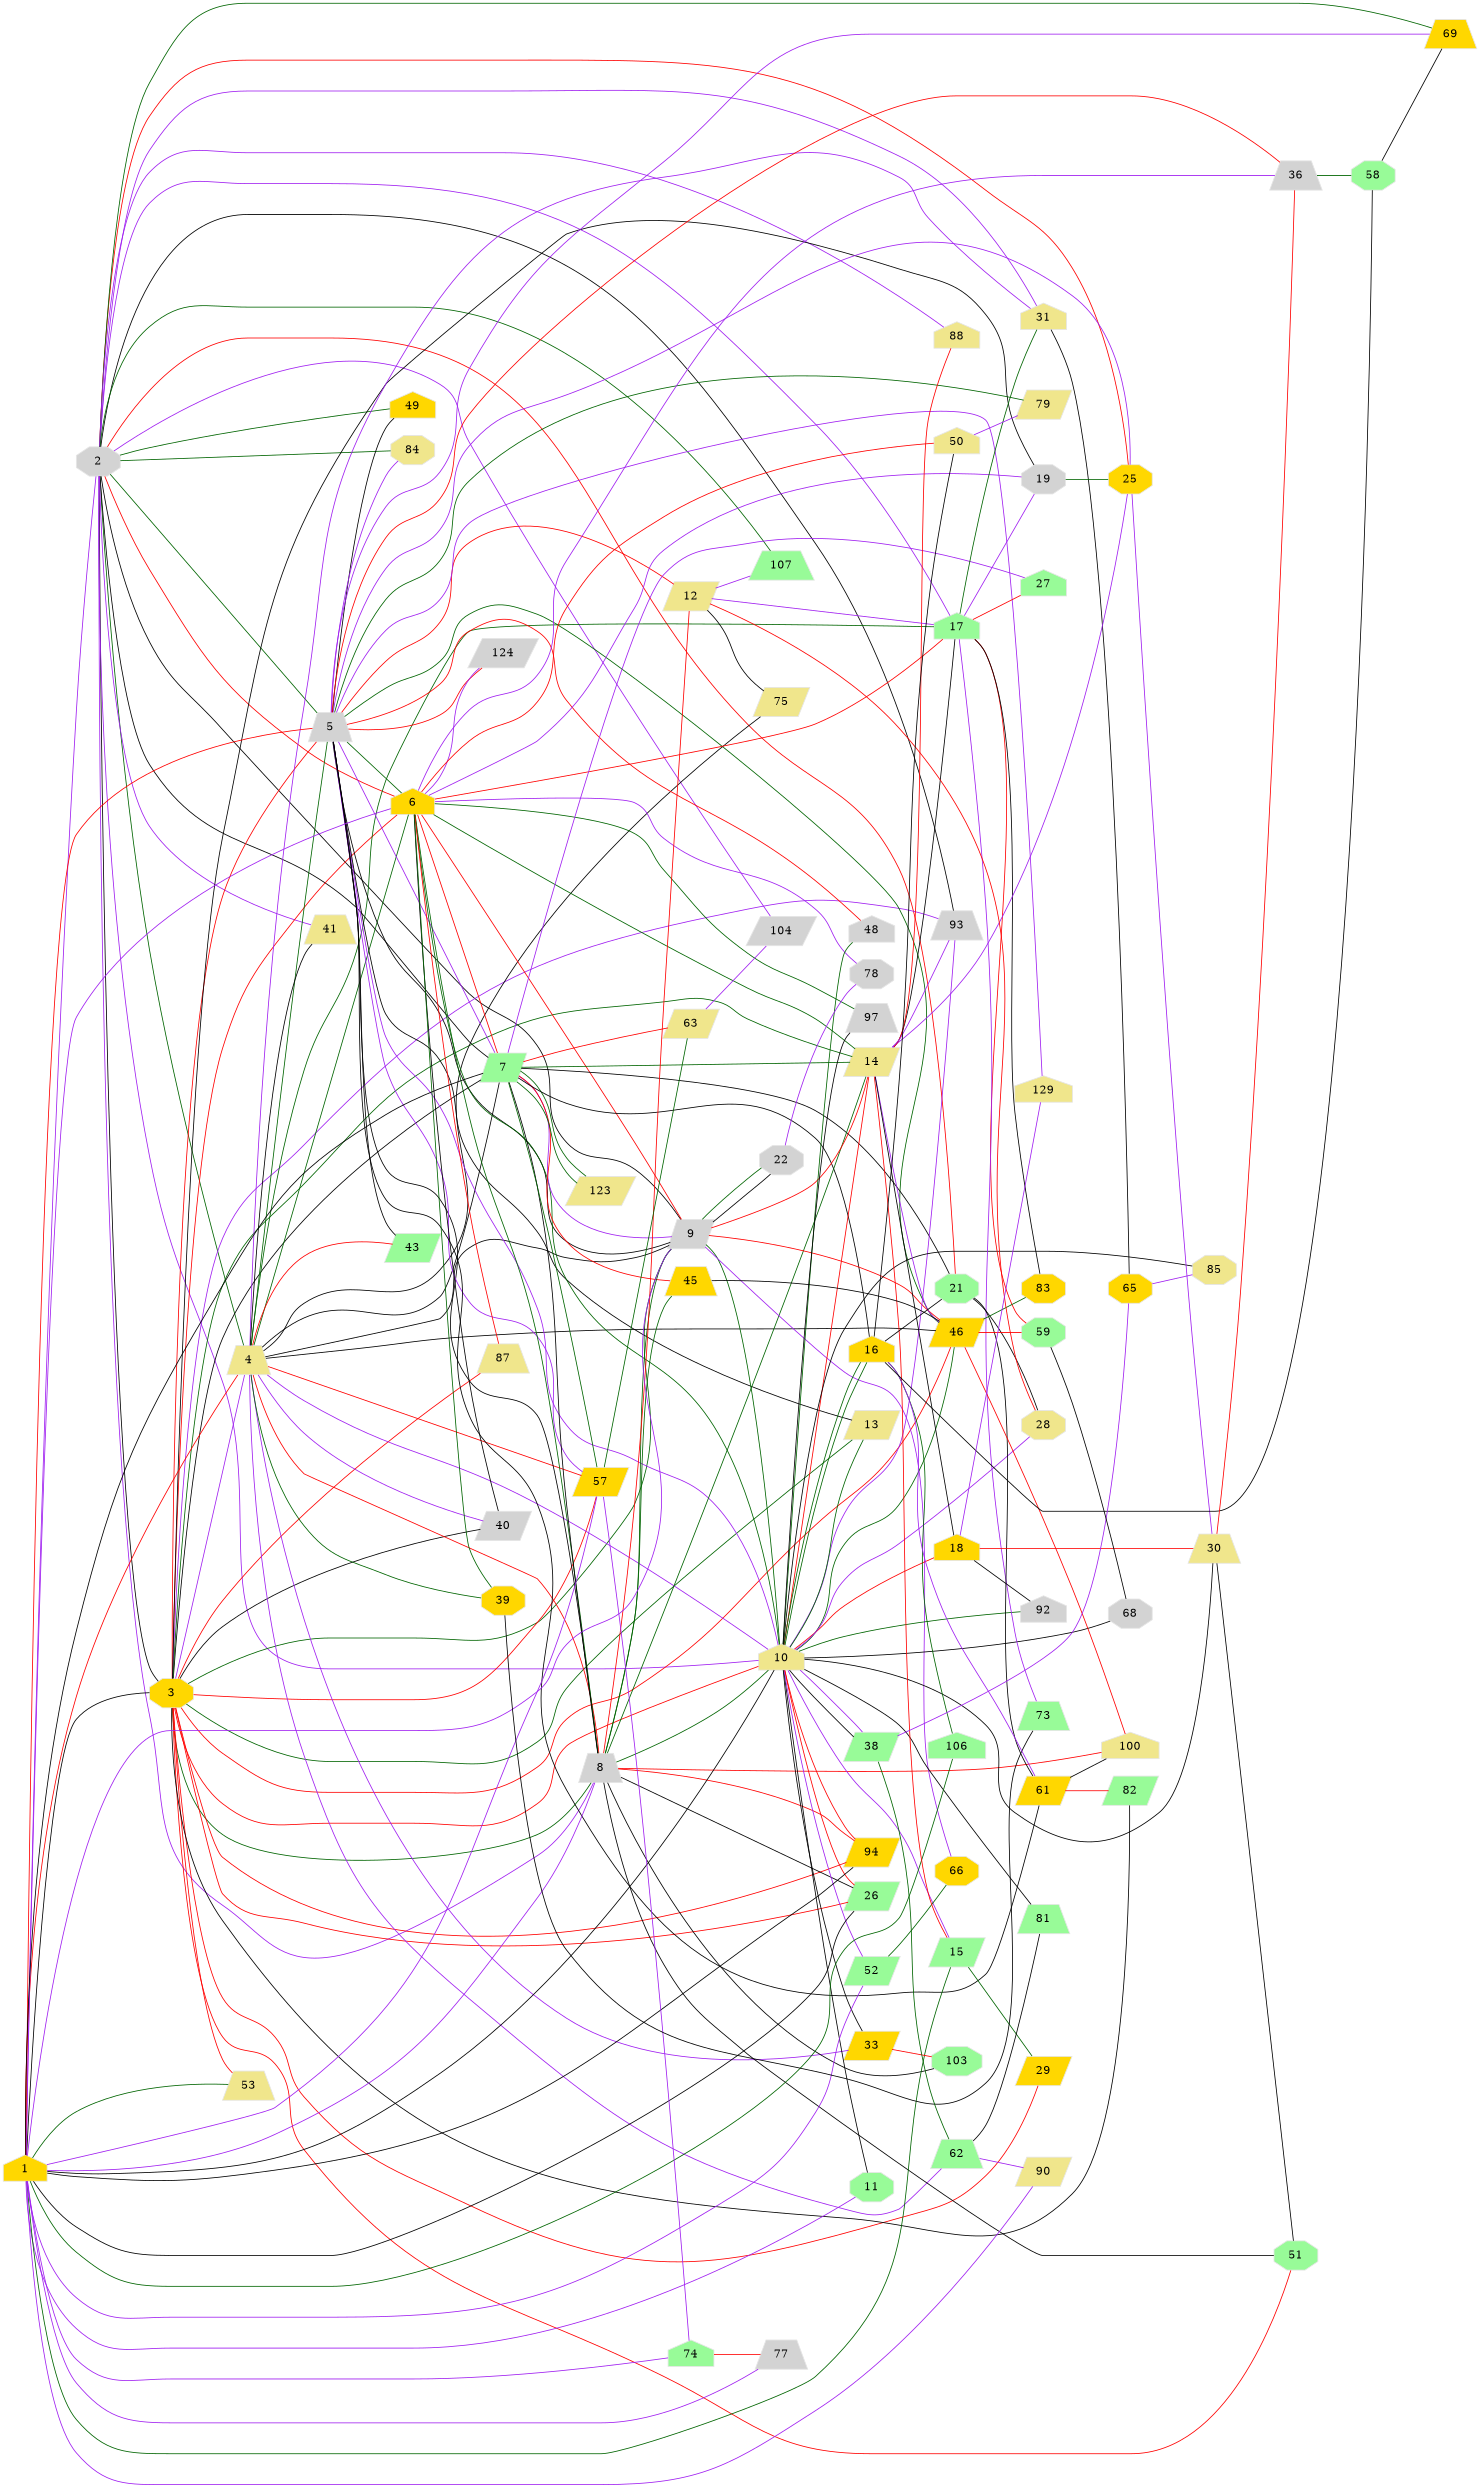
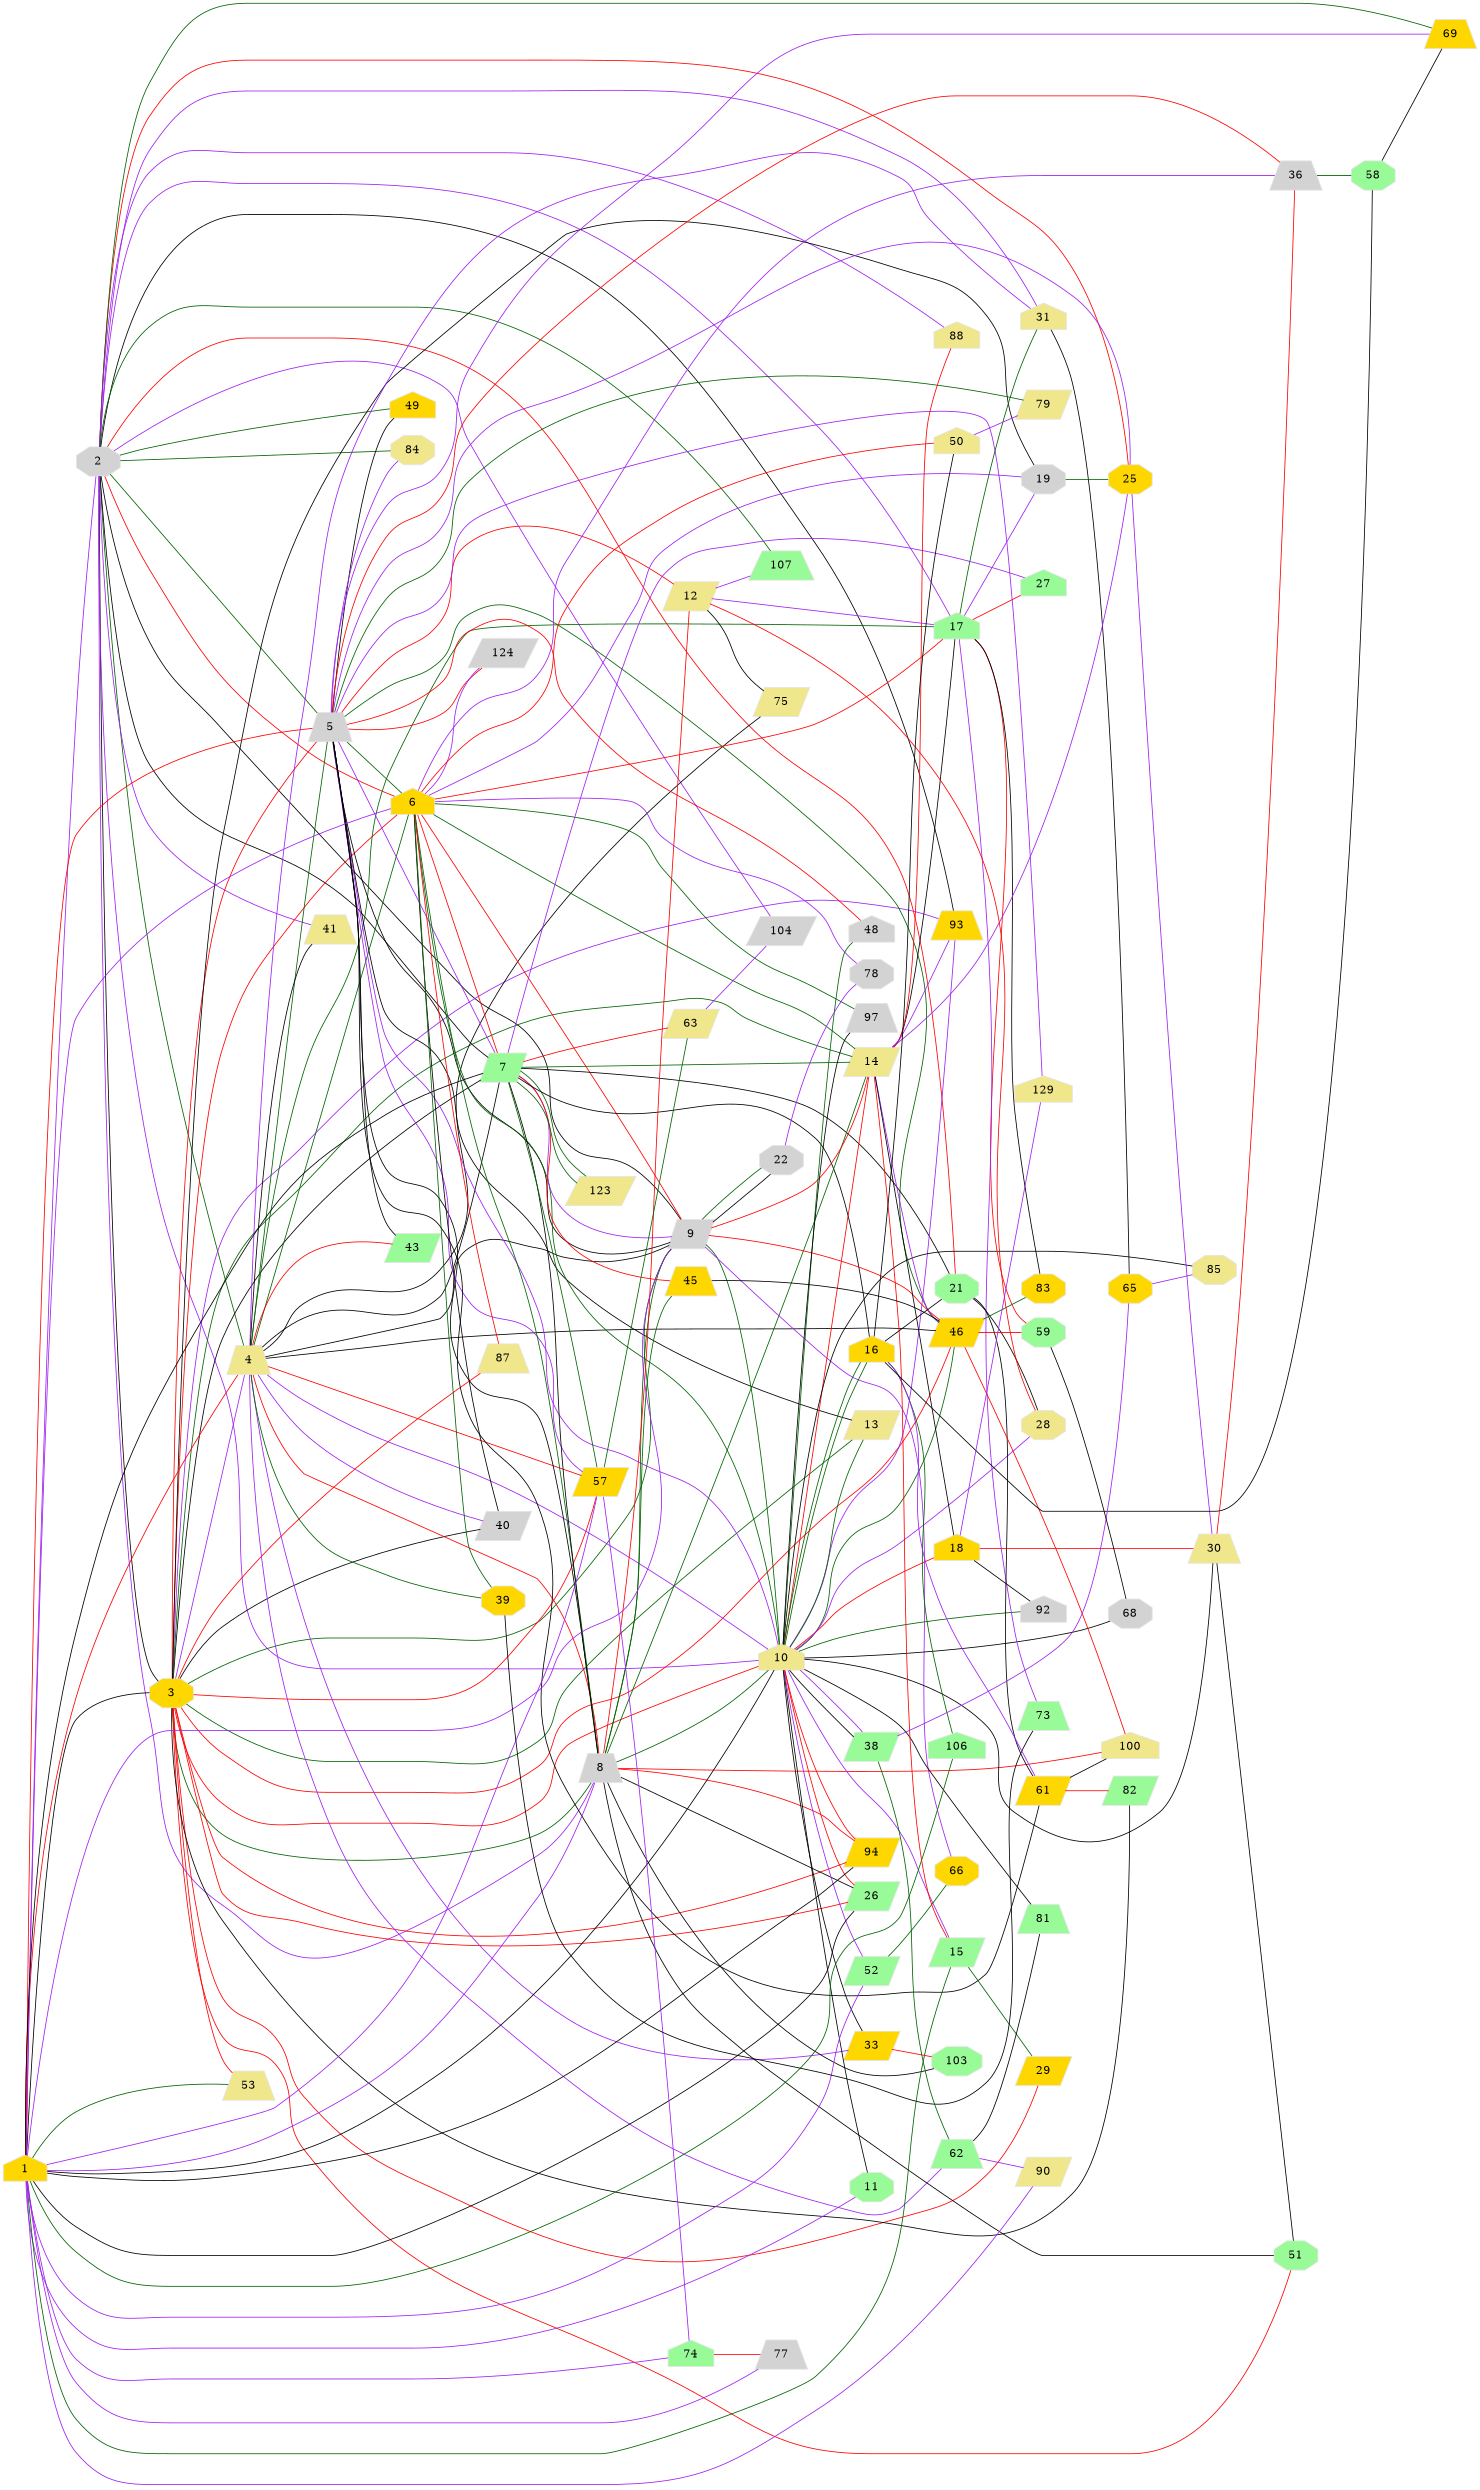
node "93": fillcolor lightgrey -> gold
